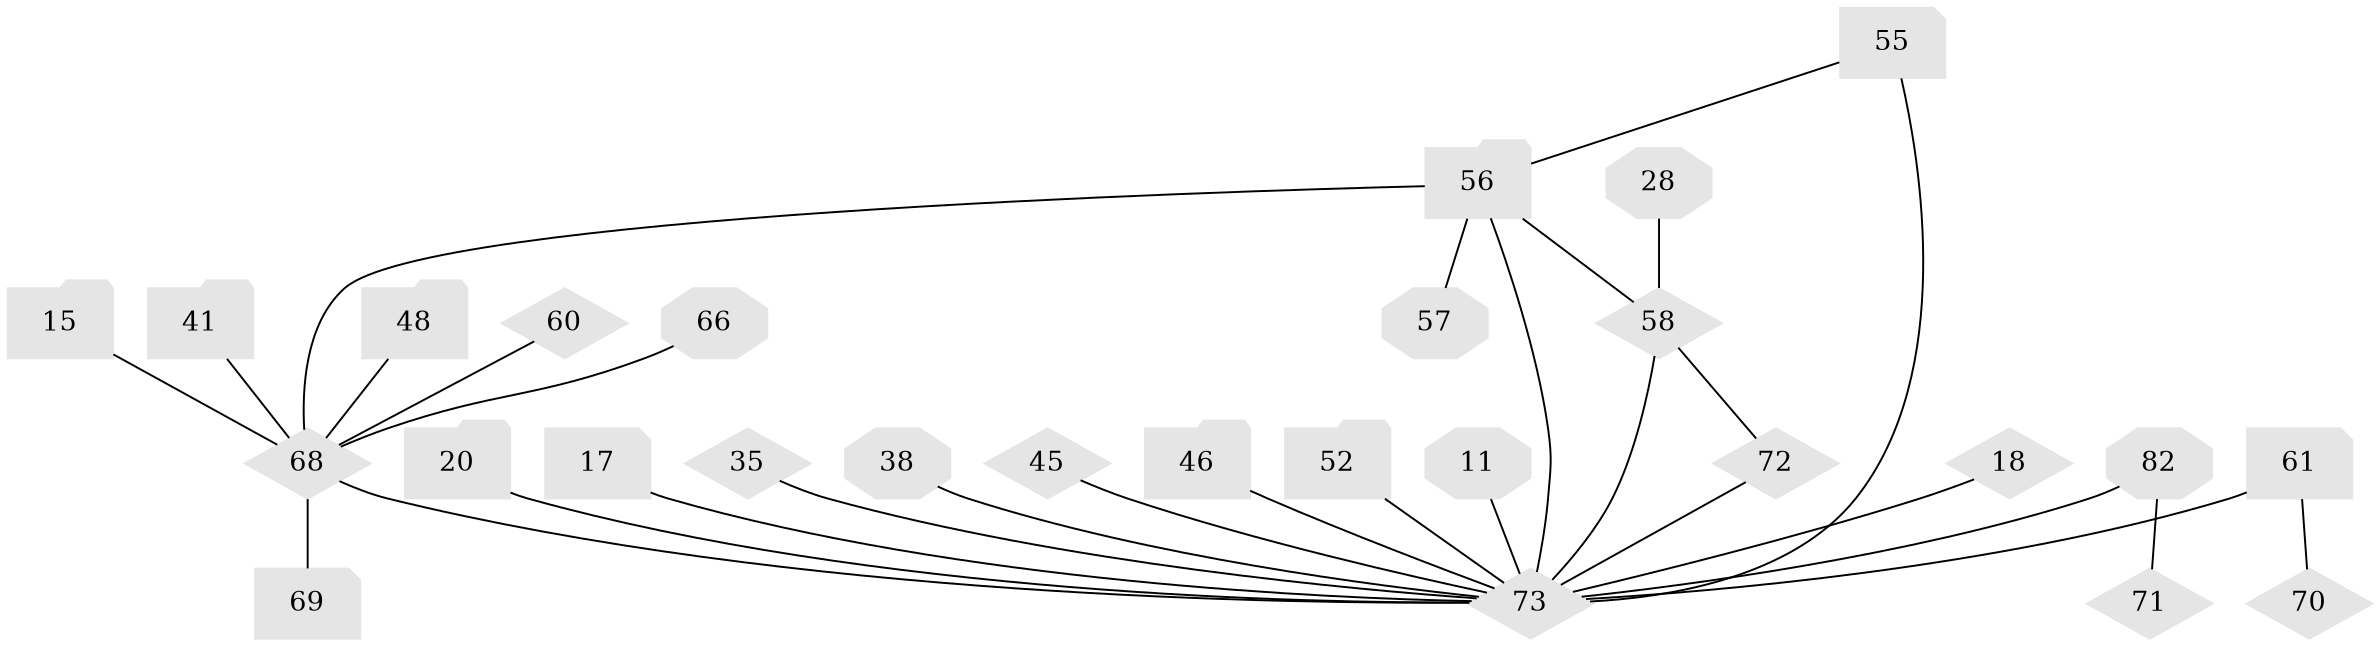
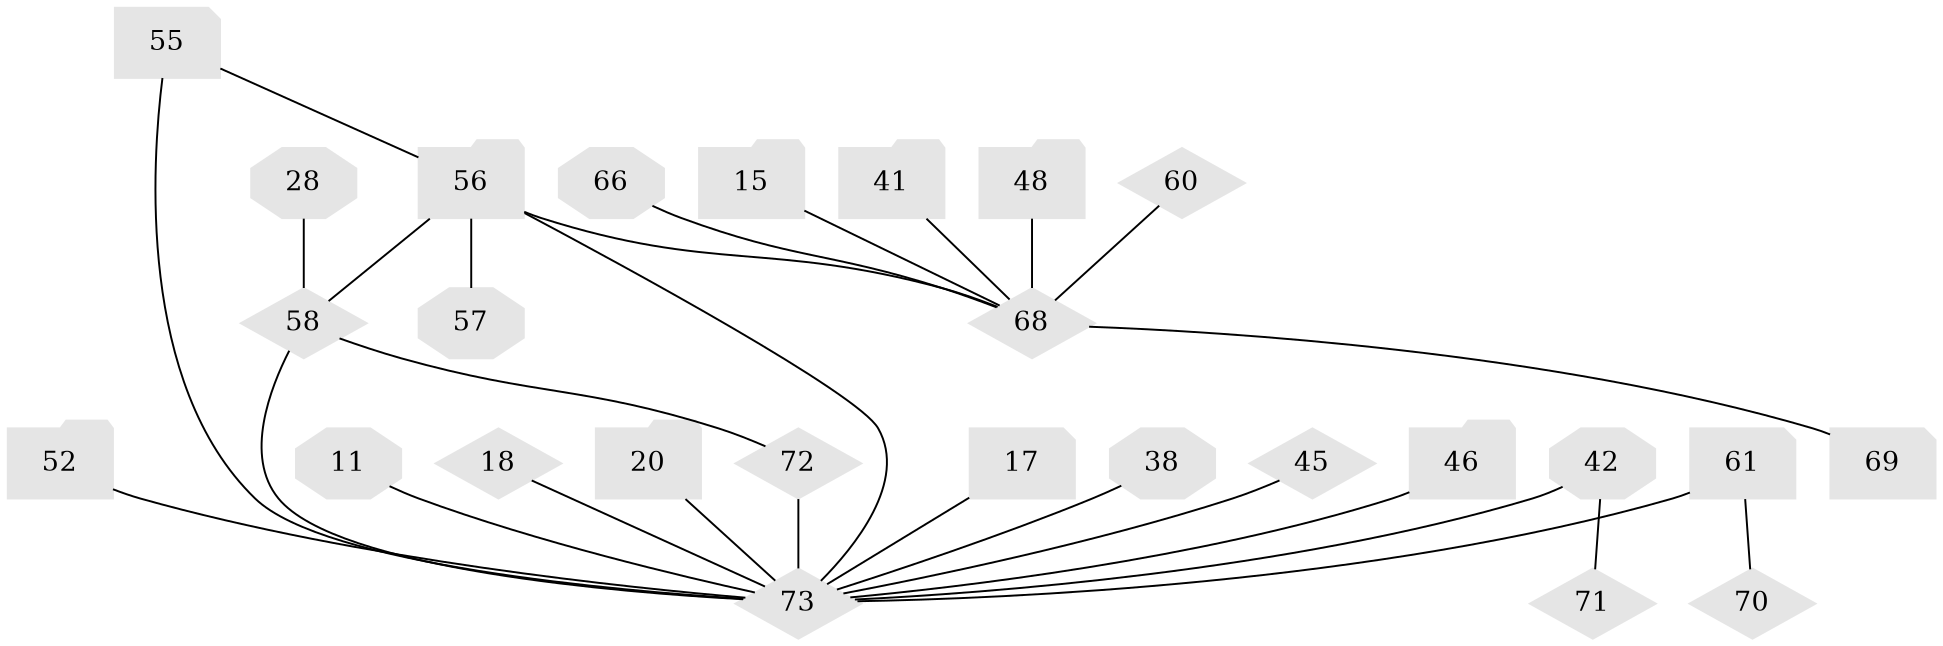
node "35": removed
node "82": label "82" -> "42"
edge "68" -- "73": removed
